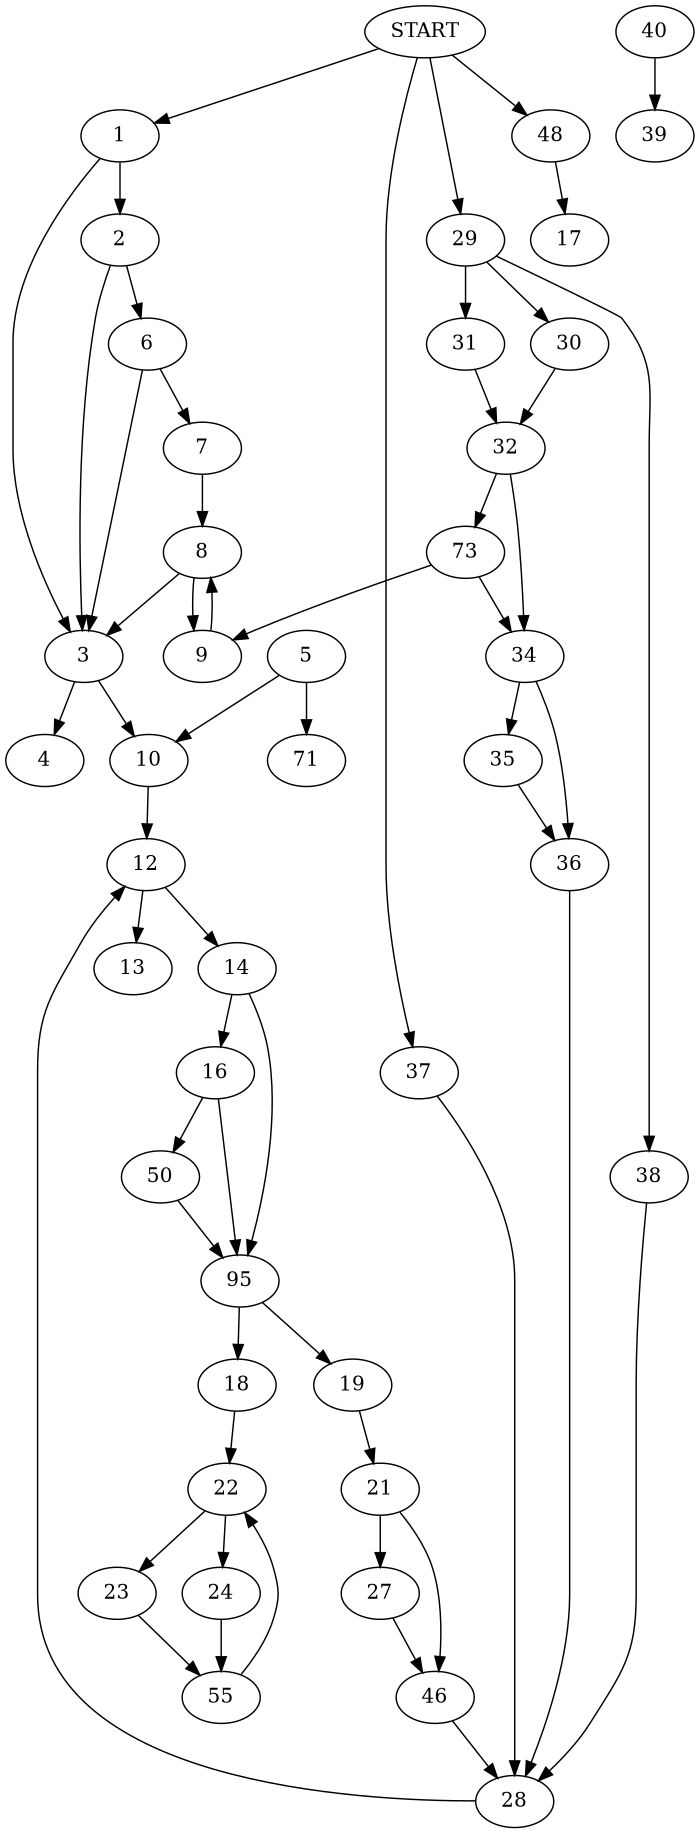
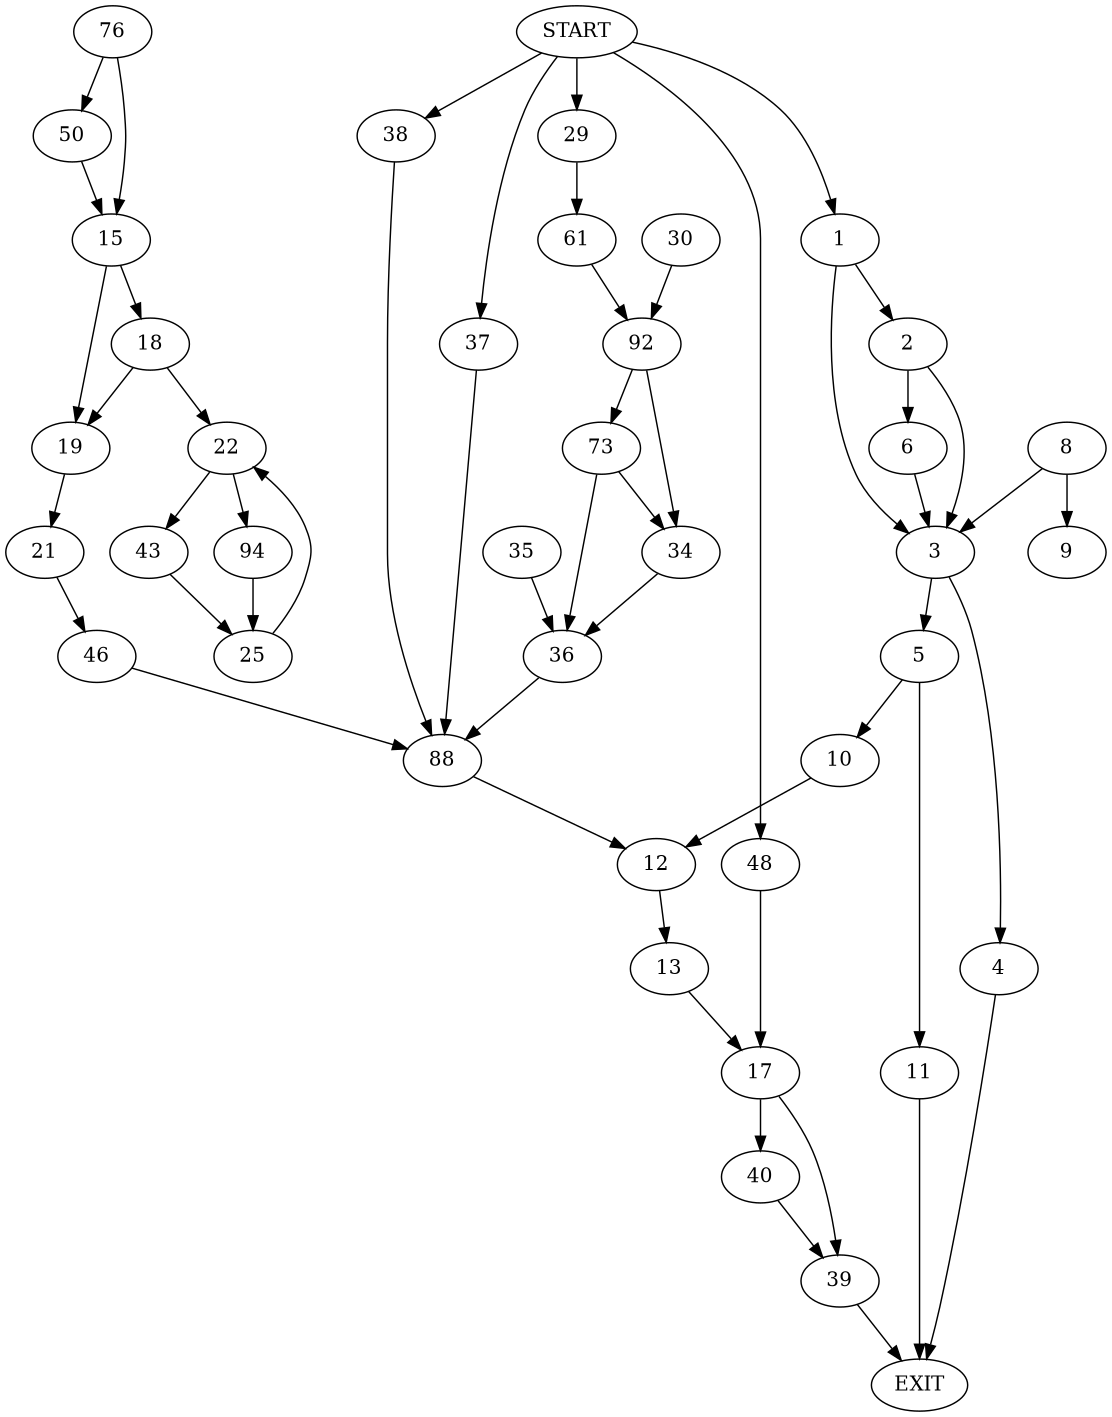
edge "29" -> "30": removed
node "31": label "31" -> "61"
edge "18" -> "19": added
node "7": removed
node "32": label "32" -> "92"
edge "73" -> "9": now "73" -> "36"
edge "9" -> "8": removed
edge "29" -> "38": now "START" -> "38"
edge "34" -> "35": removed
edge "3" -> "10": now "3" -> "5"
node "71": label "71" -> "11"
node "14": removed
edge "13" -> "17": added
node "16": label "16" -> "76"
edge "17" -> "40": added
edge "17" -> "39": added
node "95": label "95" -> "15"
node "EXIT": added
node "23": label "23" -> "43"
node "24": label "24" -> "94"
node "27": removed
node "55": label "55" -> "25"
node "28": label "28" -> "88"
